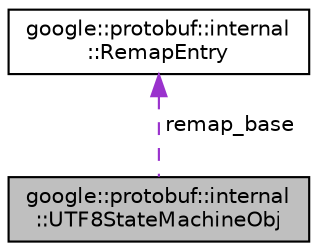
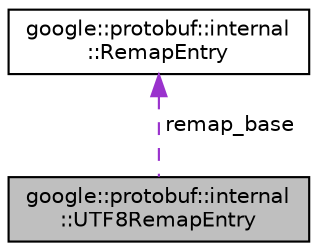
node "google::protobuf::internal ::UTF8StateMachineObj": label "google::protobuf::internal ::UTF8StateMachineObj" -> "google::protobuf::internal ::UTF8RemapEntry"
